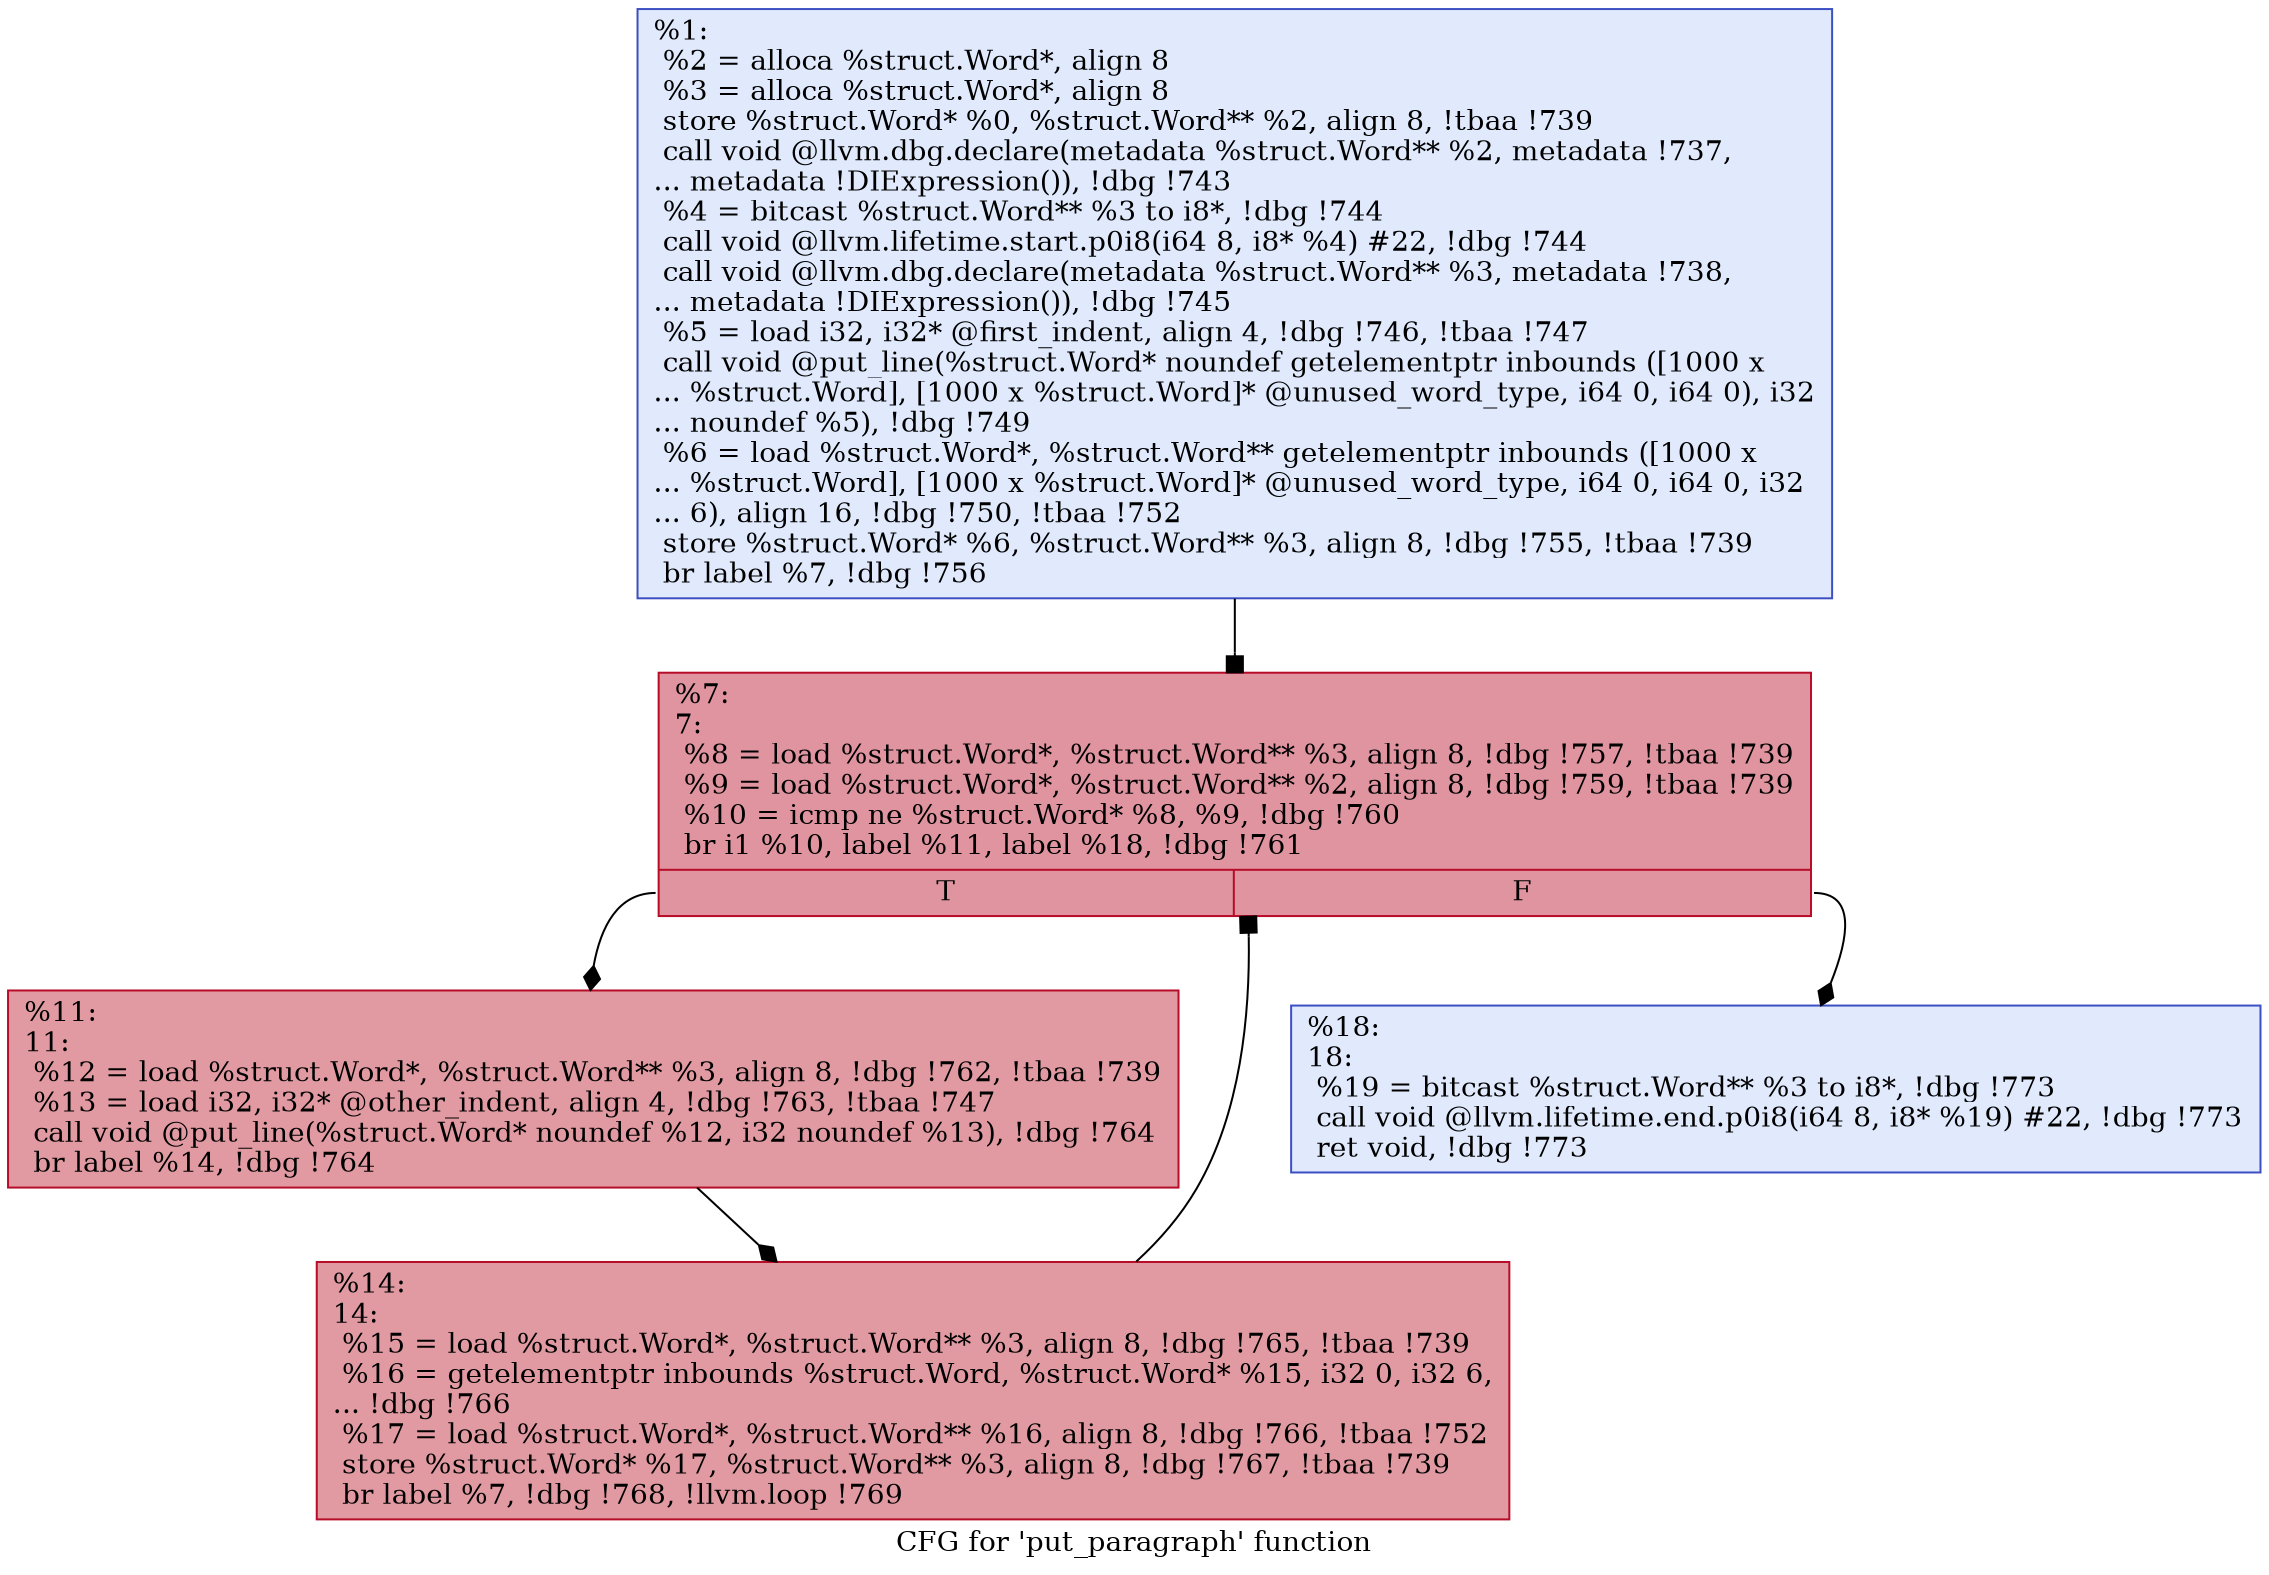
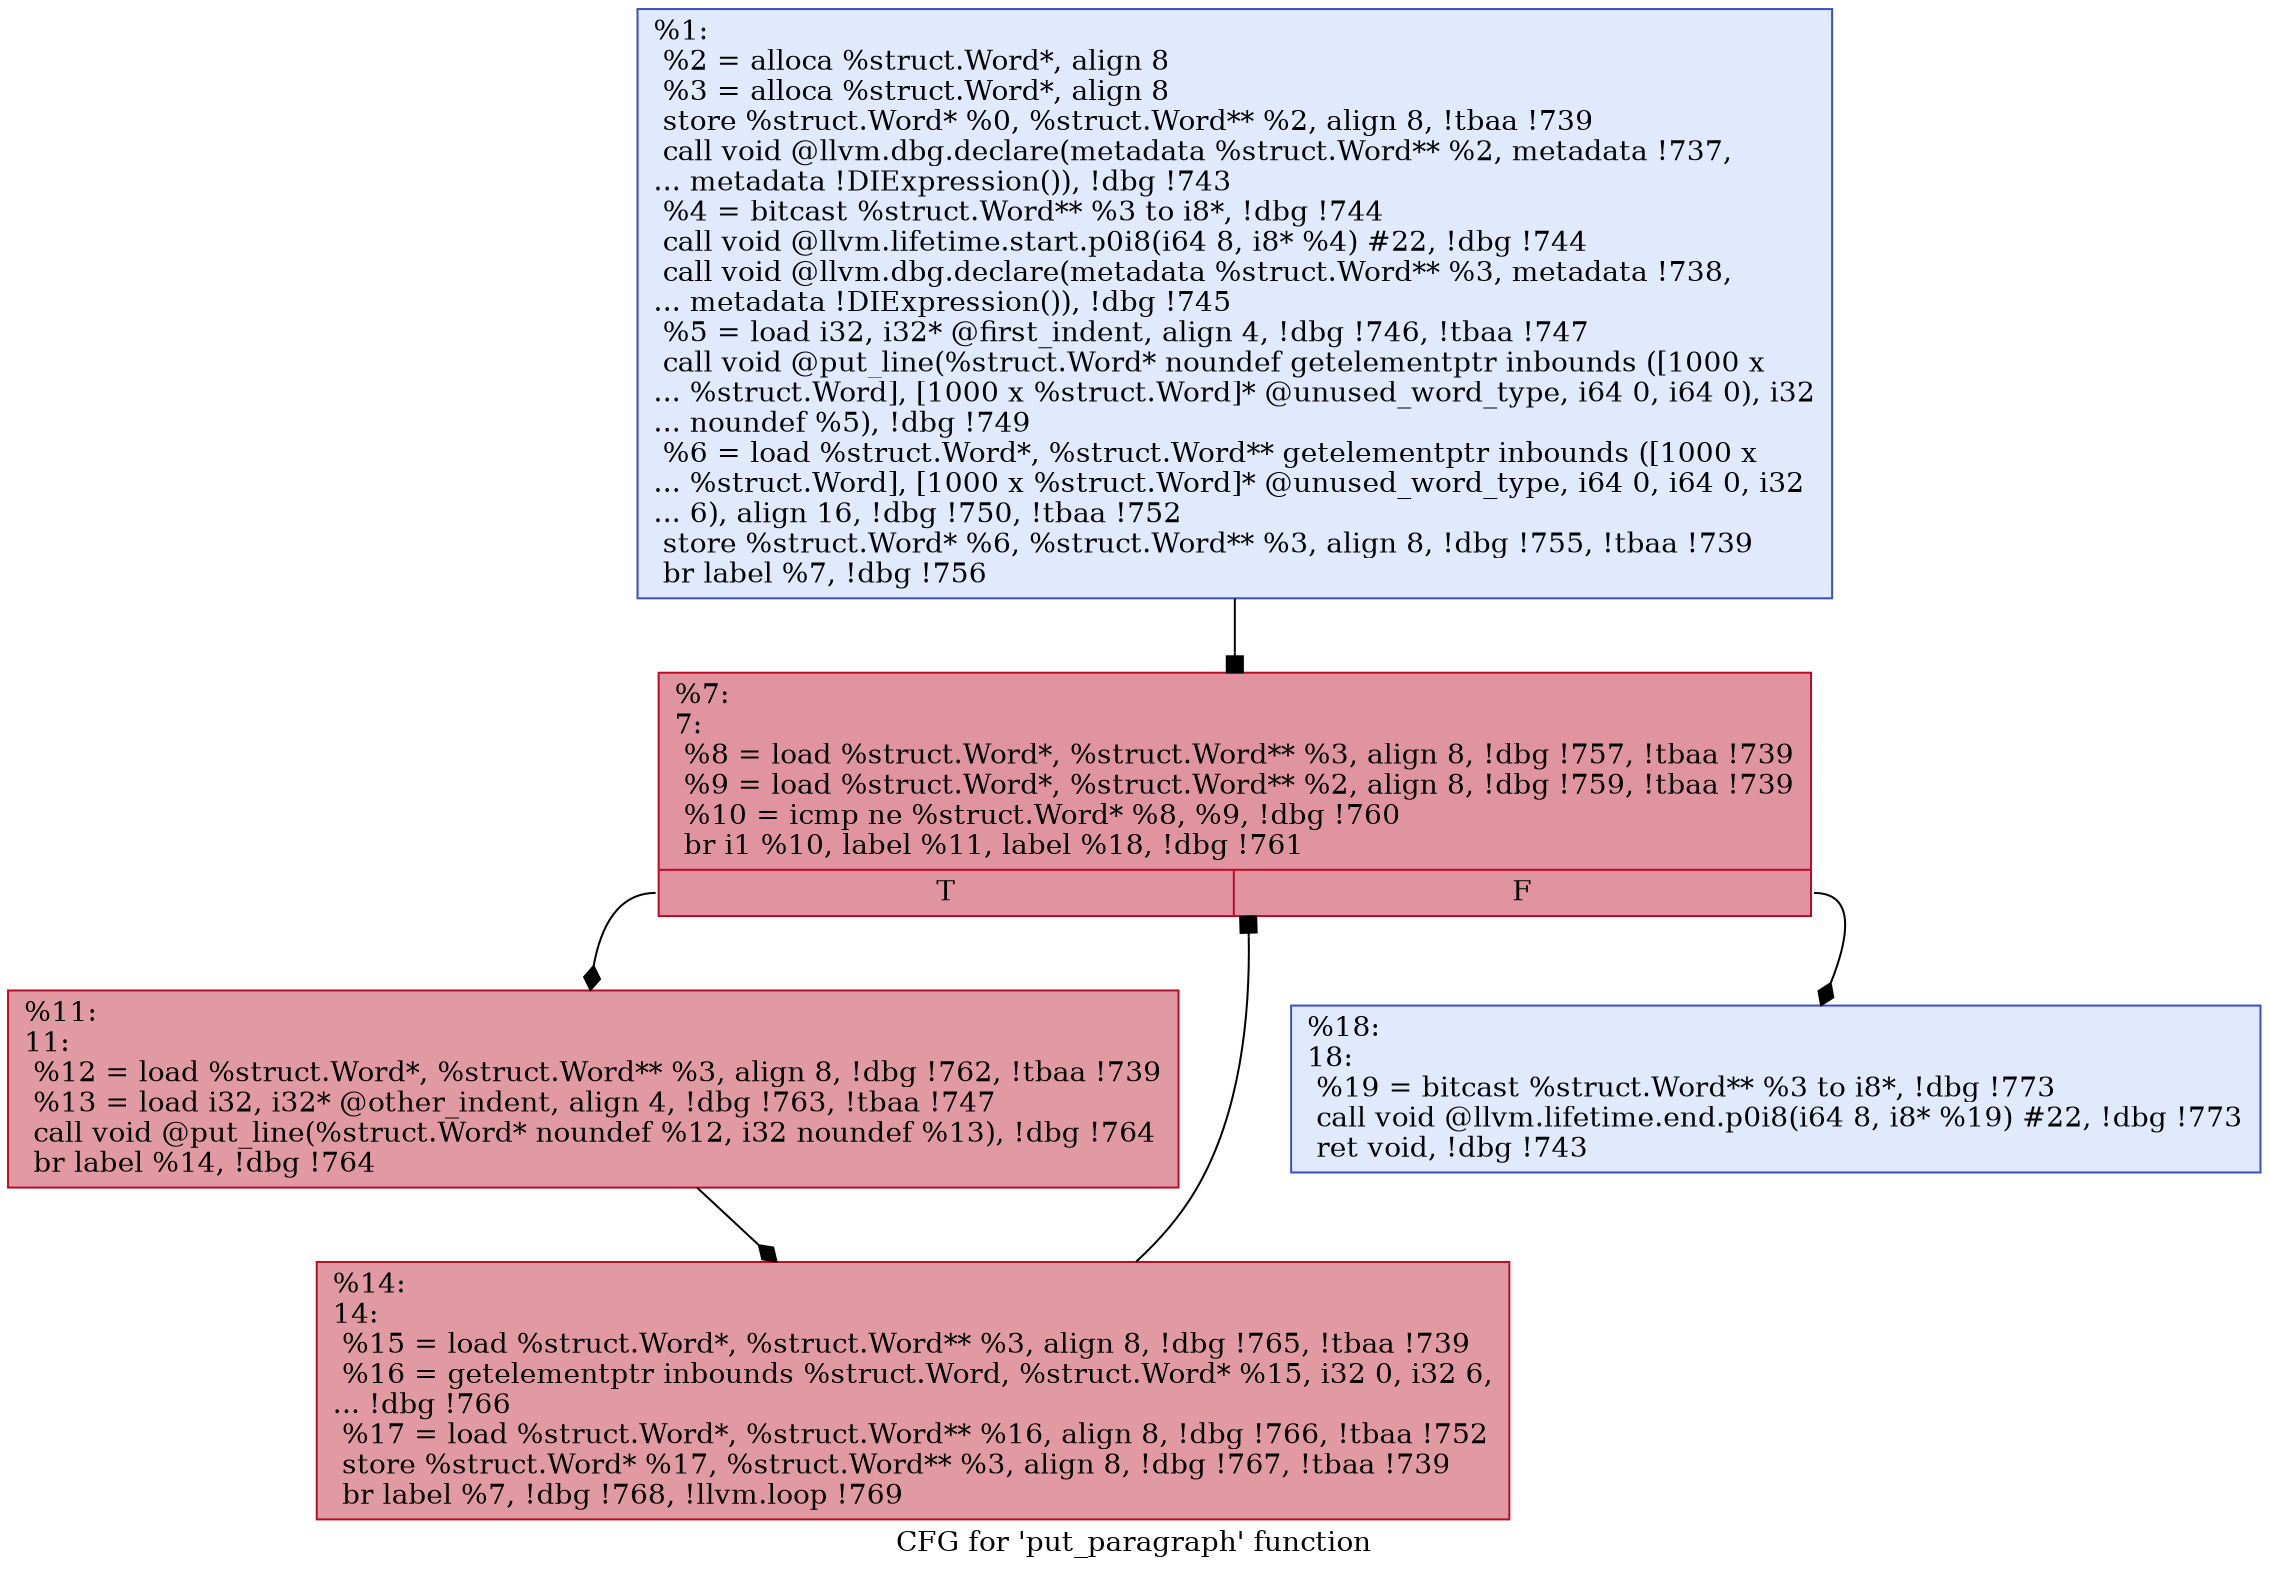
node "%18:": text "ret void, !dbg !773" -> "ret void, !dbg !743"
